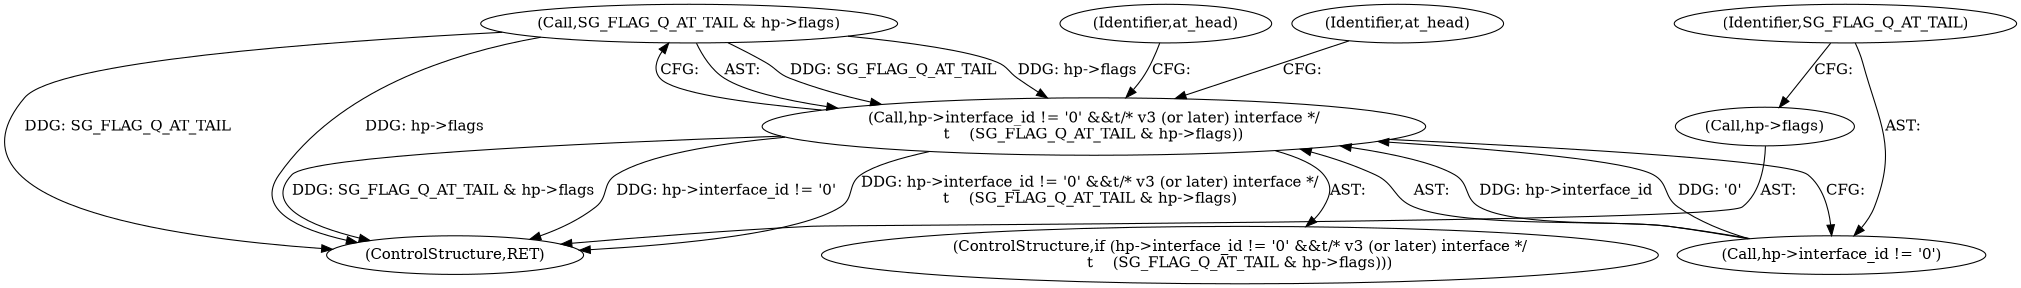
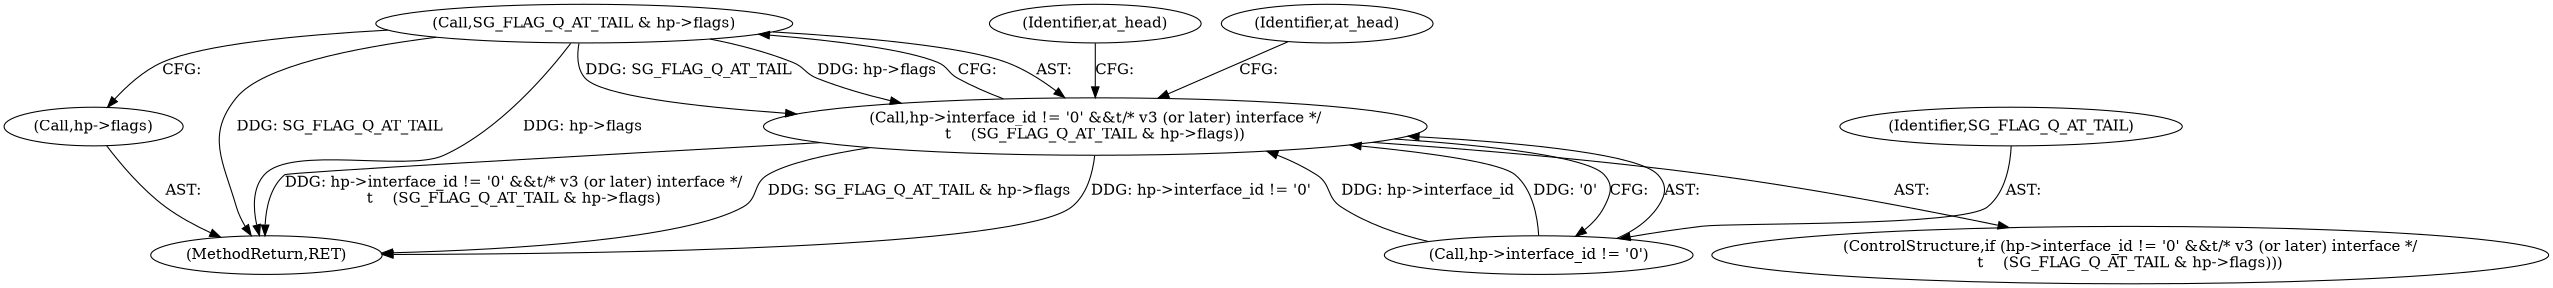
edge "(Identifier,SG_FLAG_Q_AT_TAIL)" -> "(Call,hp->flags)": now "(Call,SG_FLAG_Q_AT_TAIL & hp->flags)" -> "(Call,hp->flags)"
node "(ControlStructure,RET)": label "(ControlStructure,RET)" -> "(MethodReturn,RET)"
